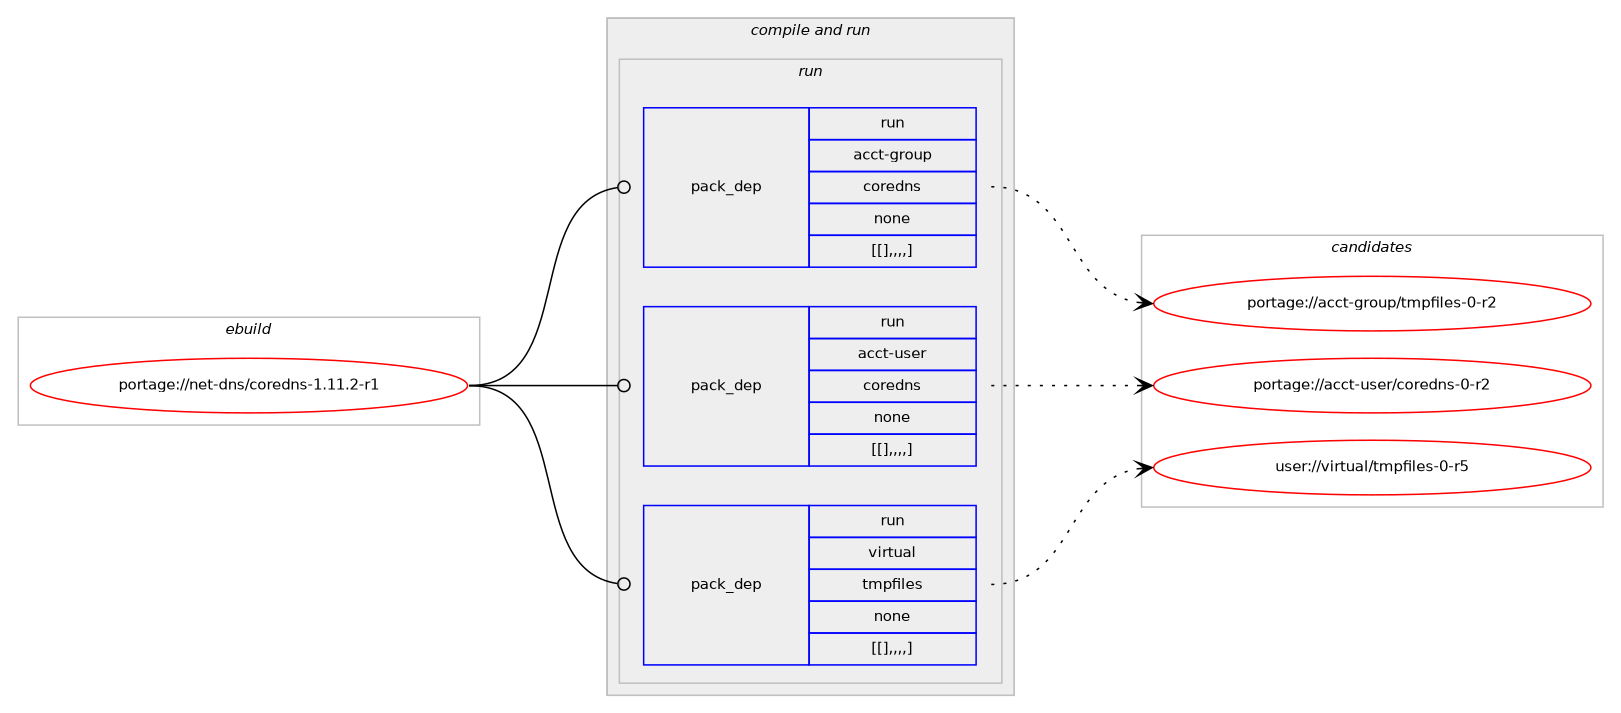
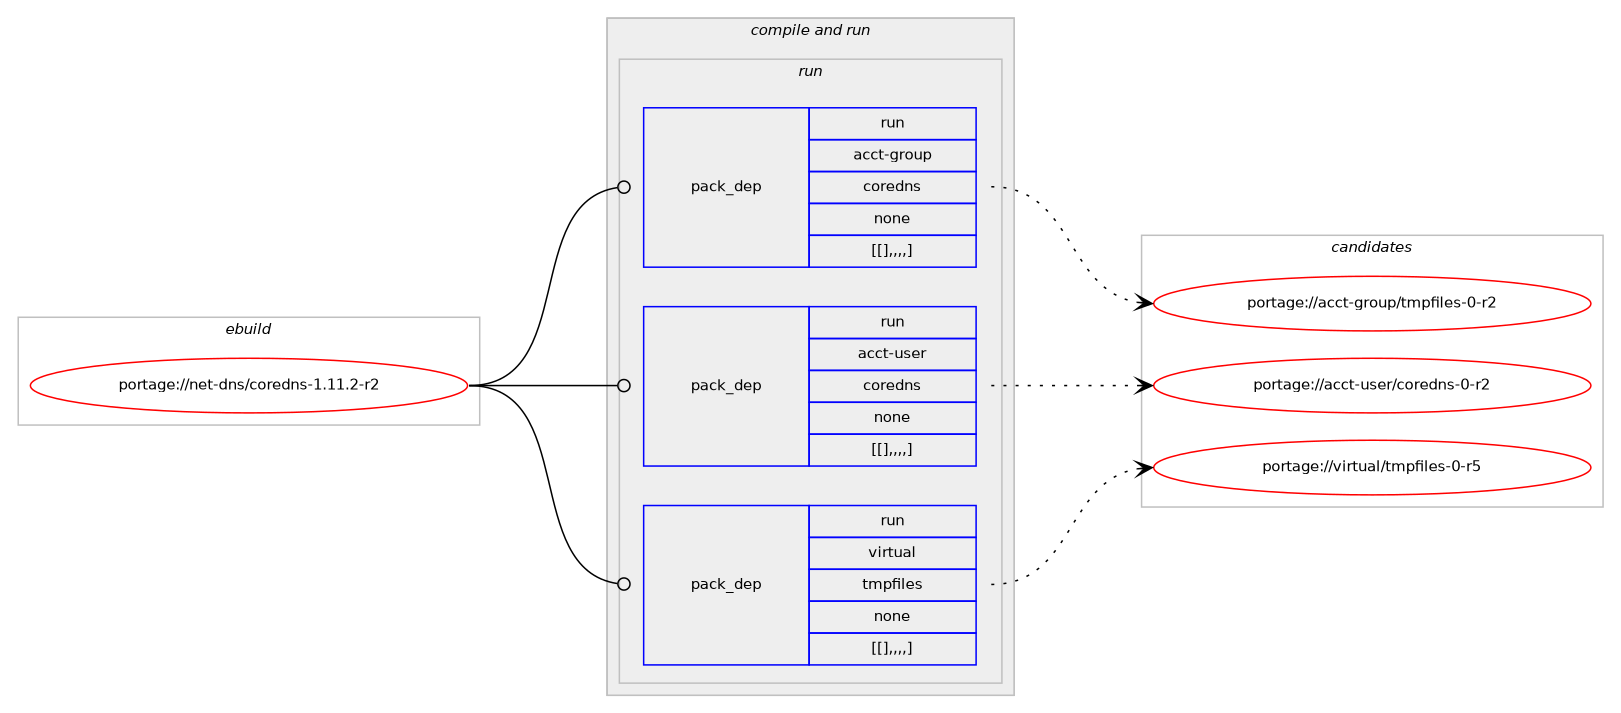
node "portage://net-dns/coredns-1.11.2-r1": label "portage://net-dns/coredns-1.11.2-r1" -> "portage://net-dns/coredns-1.11.2-r2"
node "user://virtual/tmpfiles-0-r5": label "user://virtual/tmpfiles-0-r5" -> "portage://virtual/tmpfiles-0-r5"
